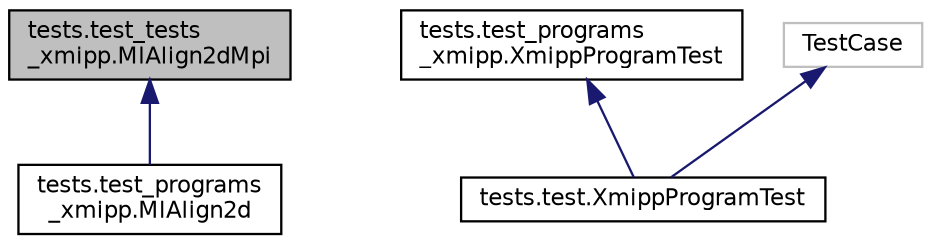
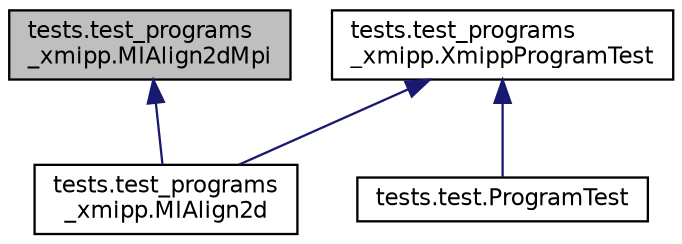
node "tests.test_tests _xmipp.MlAlign2dMpi": label "tests.test_tests _xmipp.MlAlign2dMpi" -> "tests.test_programs _xmipp.MlAlign2dMpi"
node "TestCase": removed
edge "tests.test_programs _xmipp.MlAlign2d" -> "tests.test_programs _xmipp.XmippProgramTest": added
node "tests.test.XmippProgramTest": label "tests.test.XmippProgramTest" -> "tests.test.ProgramTest"
